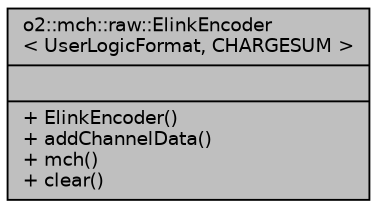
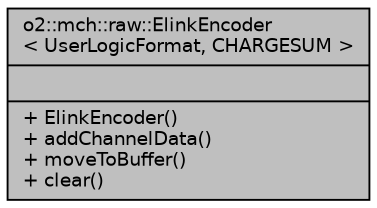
node "o2::mch::raw::ElinkEncoder": text "+ mch()" -> "+ moveToBuffer()"
